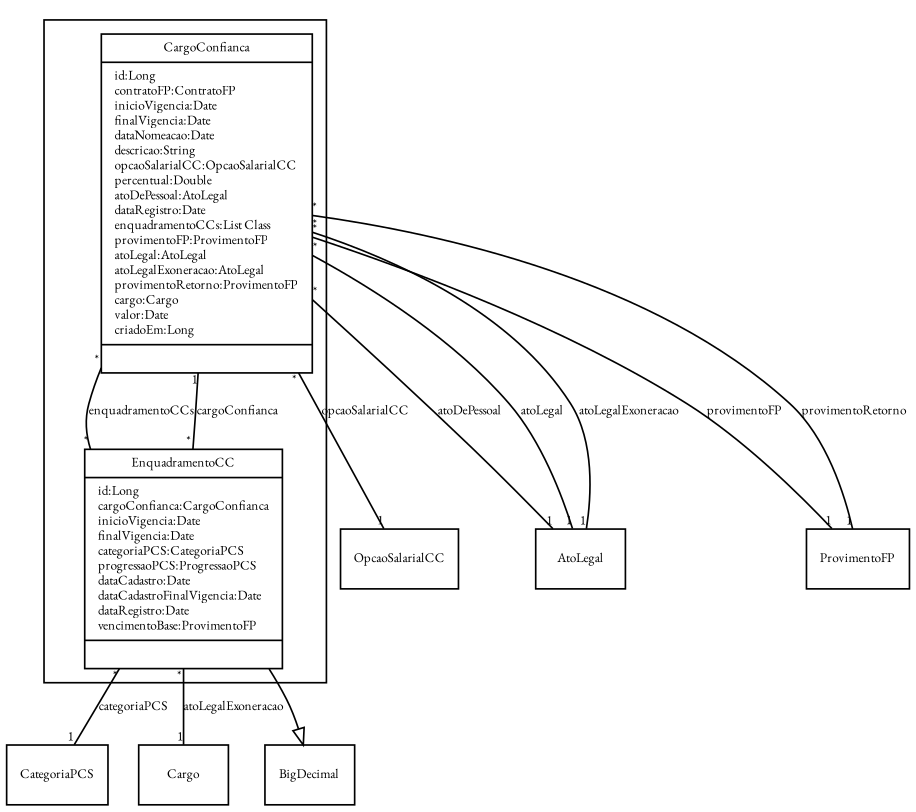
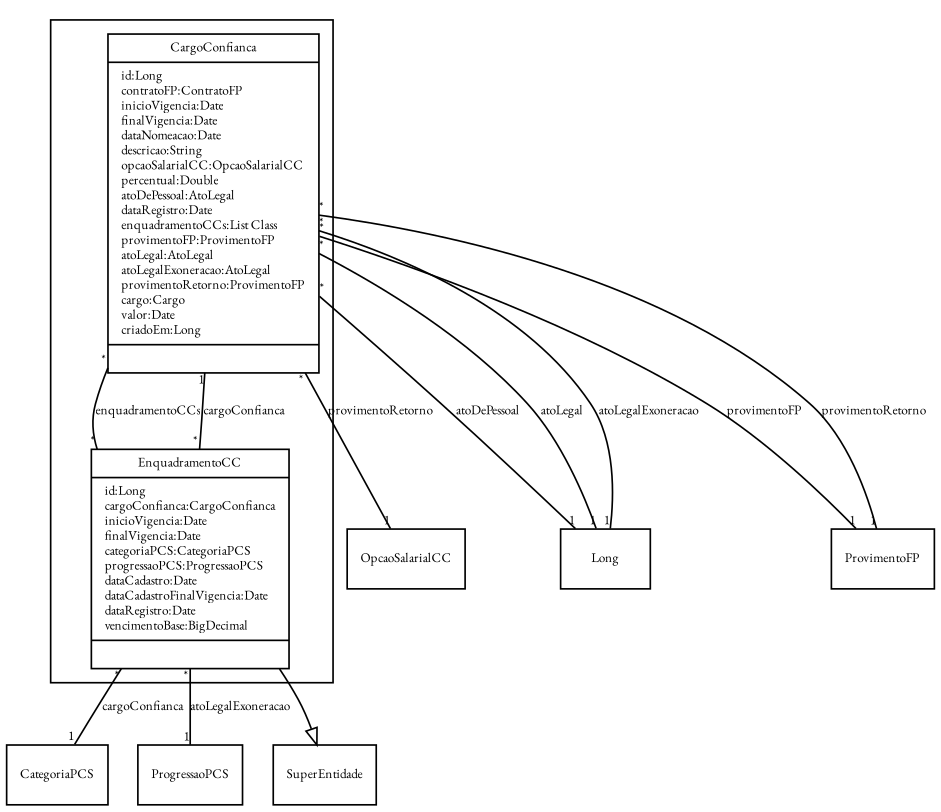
edge "CargoConfianca" -- "OpcaoSalarialCC": label "opcaoSalarialCC" -> "provimentoRetorno"
node "AtoLegal": label "AtoLegal" -> "Long"
node "EnquadramentoCC": text "vencimentoBase:ProvimentoFP" -> "vencimentoBase:BigDecimal"
edge "EnquadramentoCC" -- "CategoriaPCS": label "categoriaPCS" -> "cargoConfianca"
node "Cargo": label "Cargo" -> "ProgressaoPCS"
node "BigDecimal": label "BigDecimal" -> "SuperEntidade"
